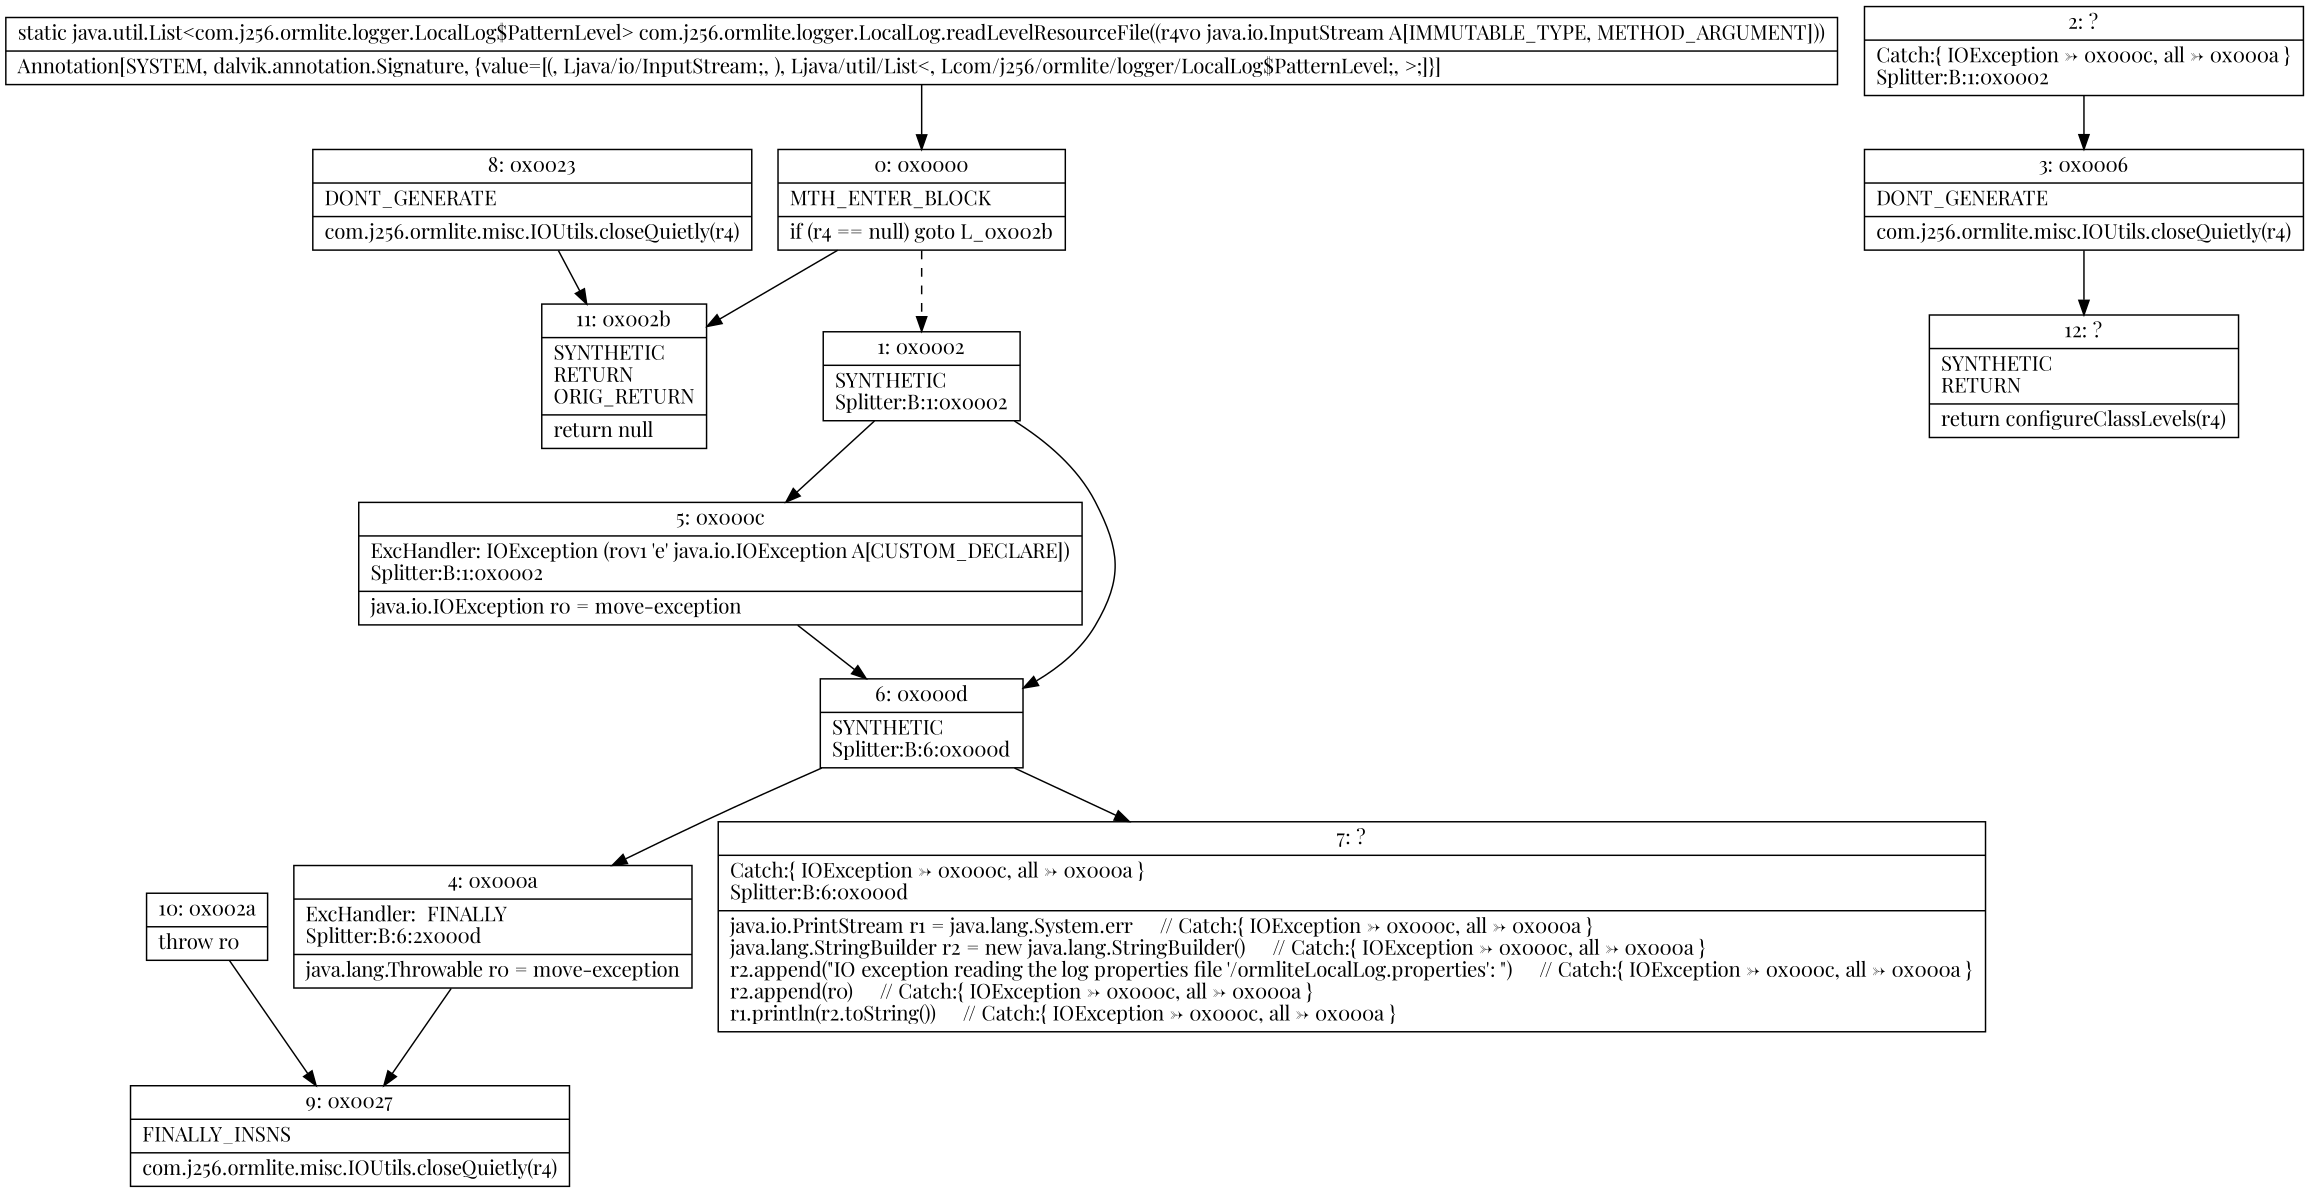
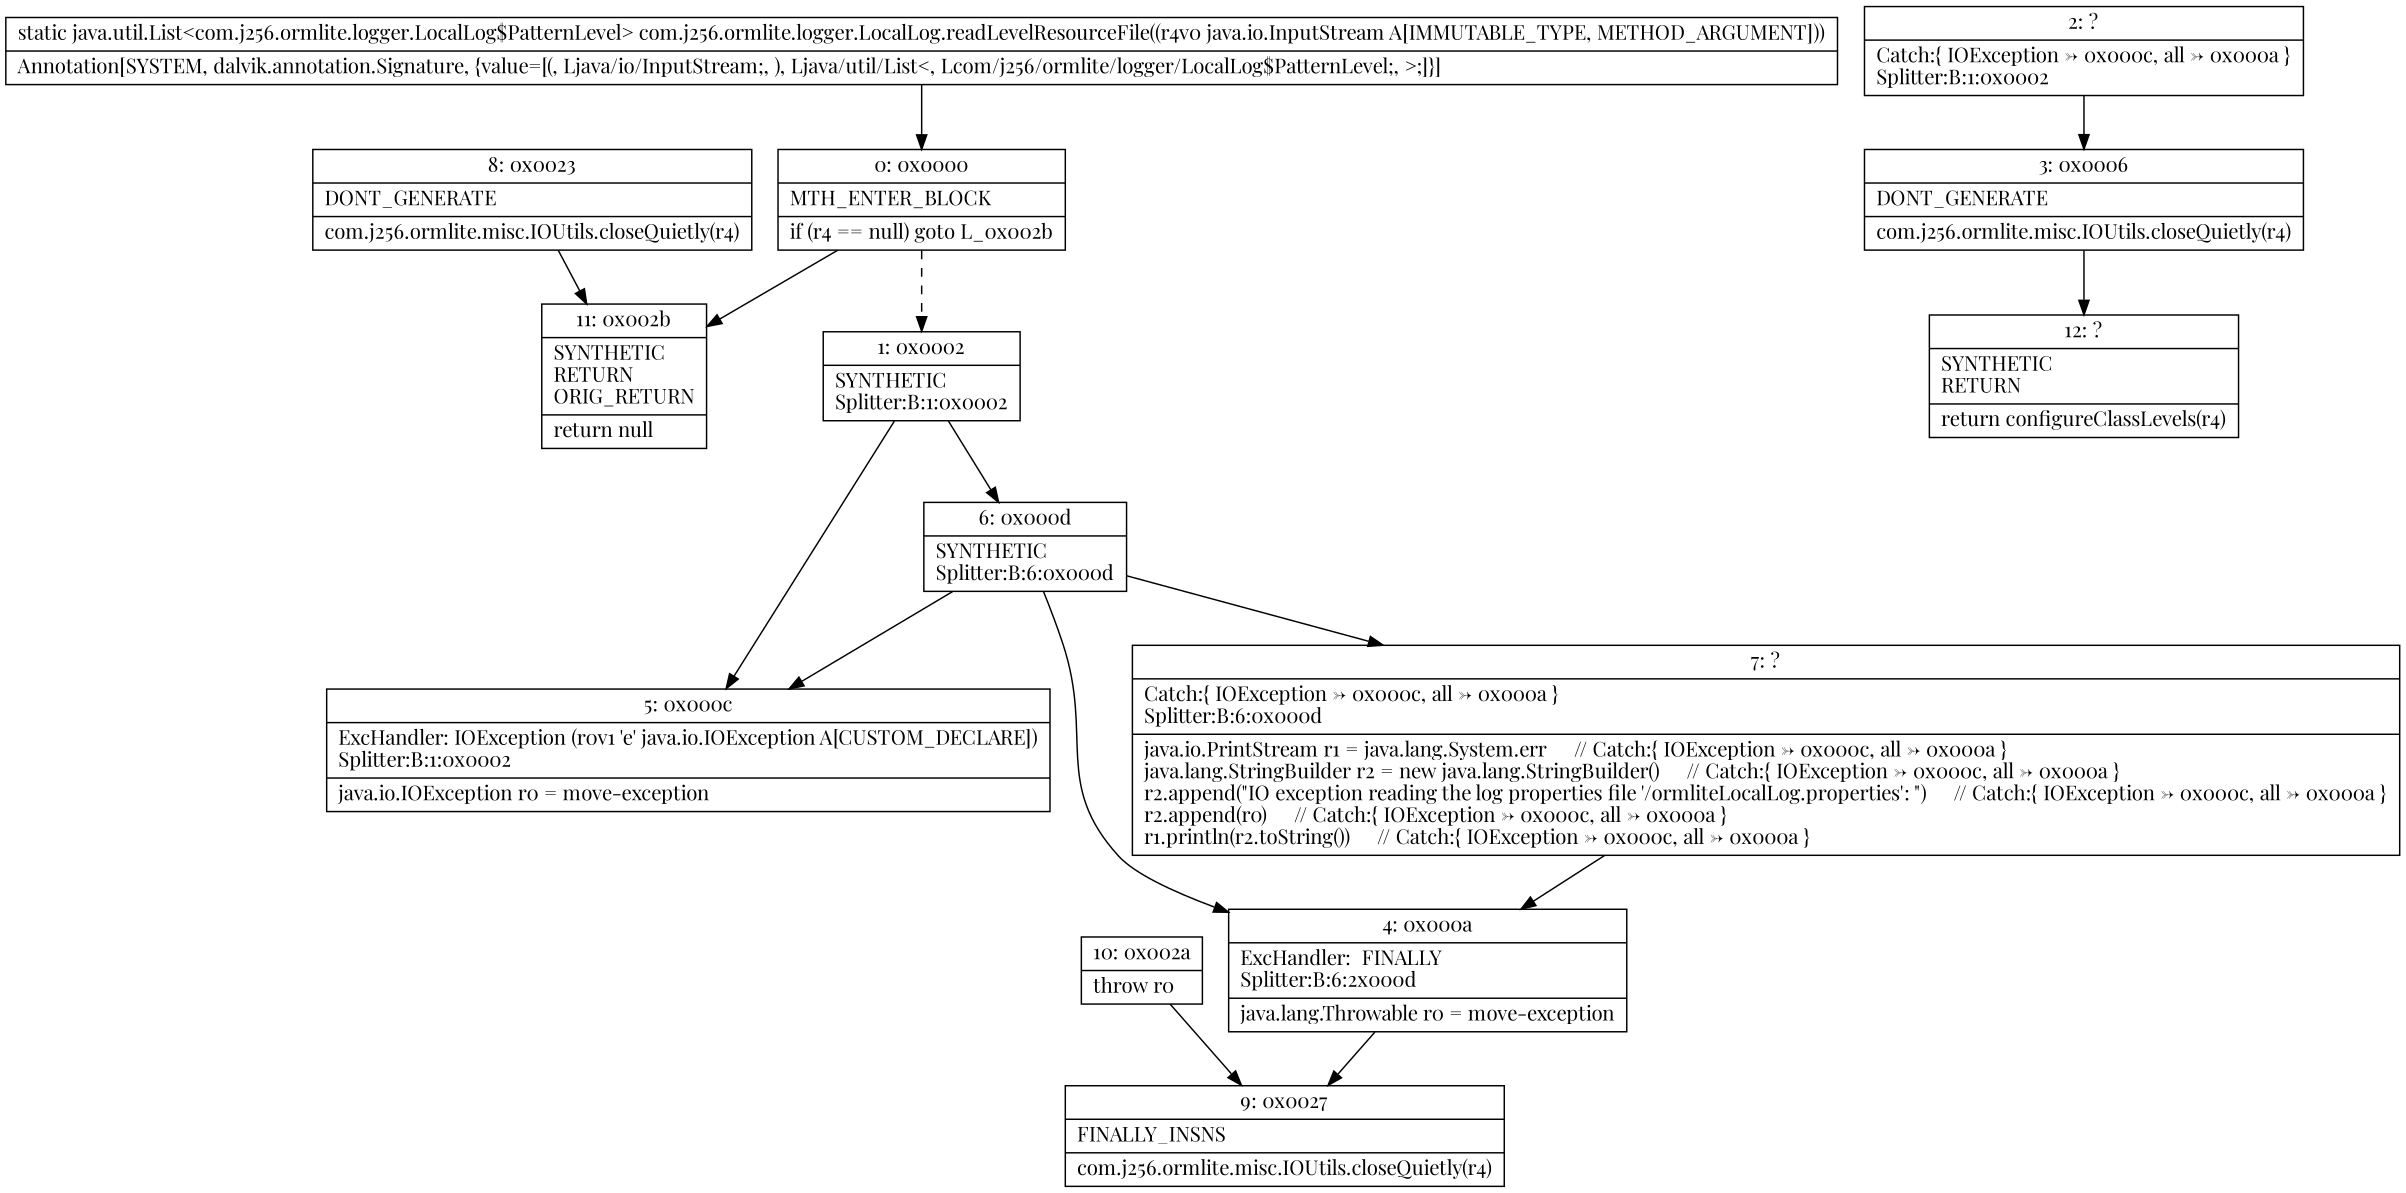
edge "5: 0x000c" -> "6: 0x000d": reversed
edge "7: ?" -> "4: 0x000a": added
